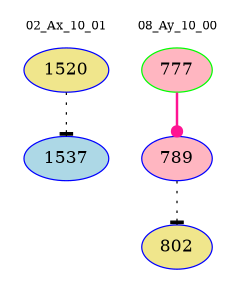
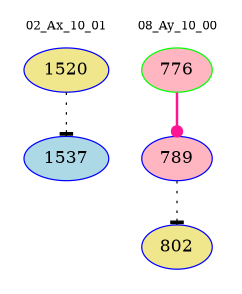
node "777": label "777" -> "776"
